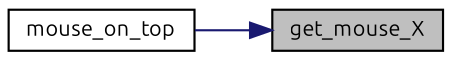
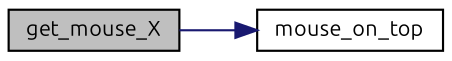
edge "mouse_on_top" -> "get_mouse_X": reversed
